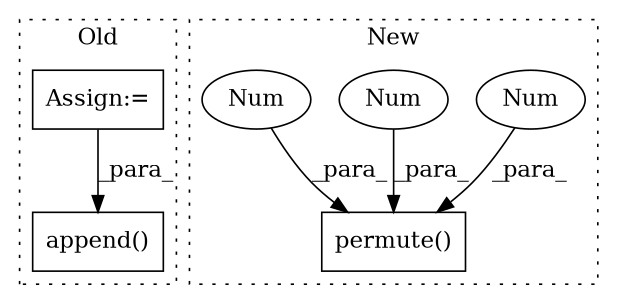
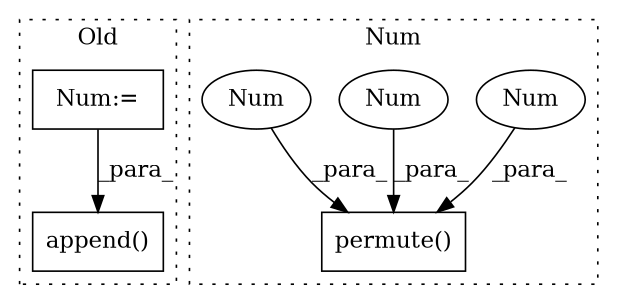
cluster "New": label "New" -> "Num"
node "Assign:=": label "Assign:=" -> "Num:="
